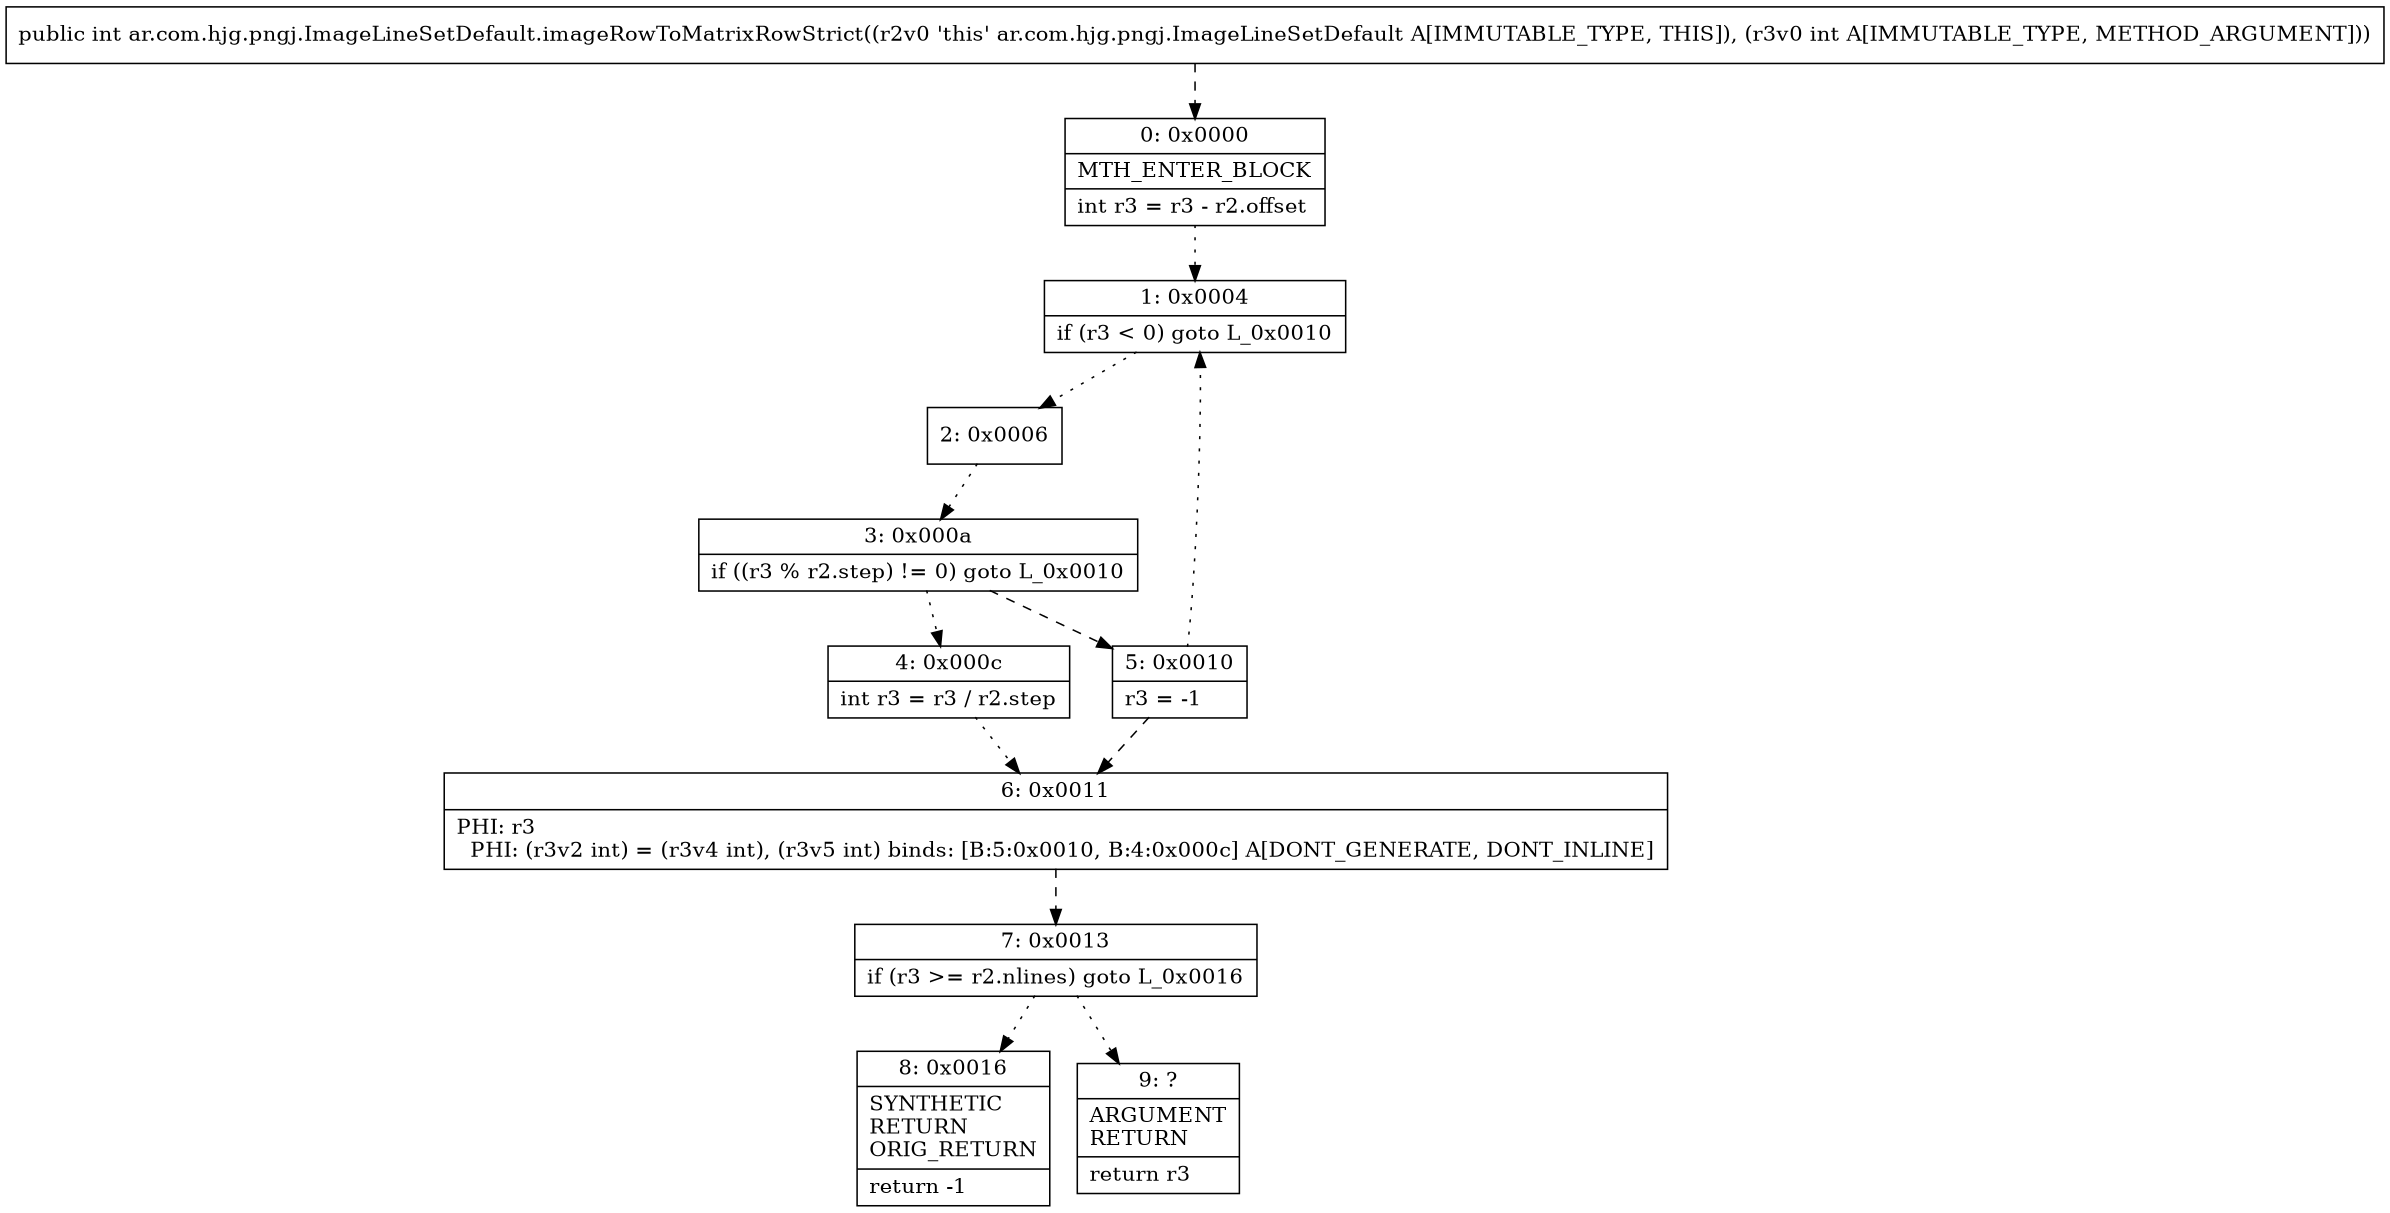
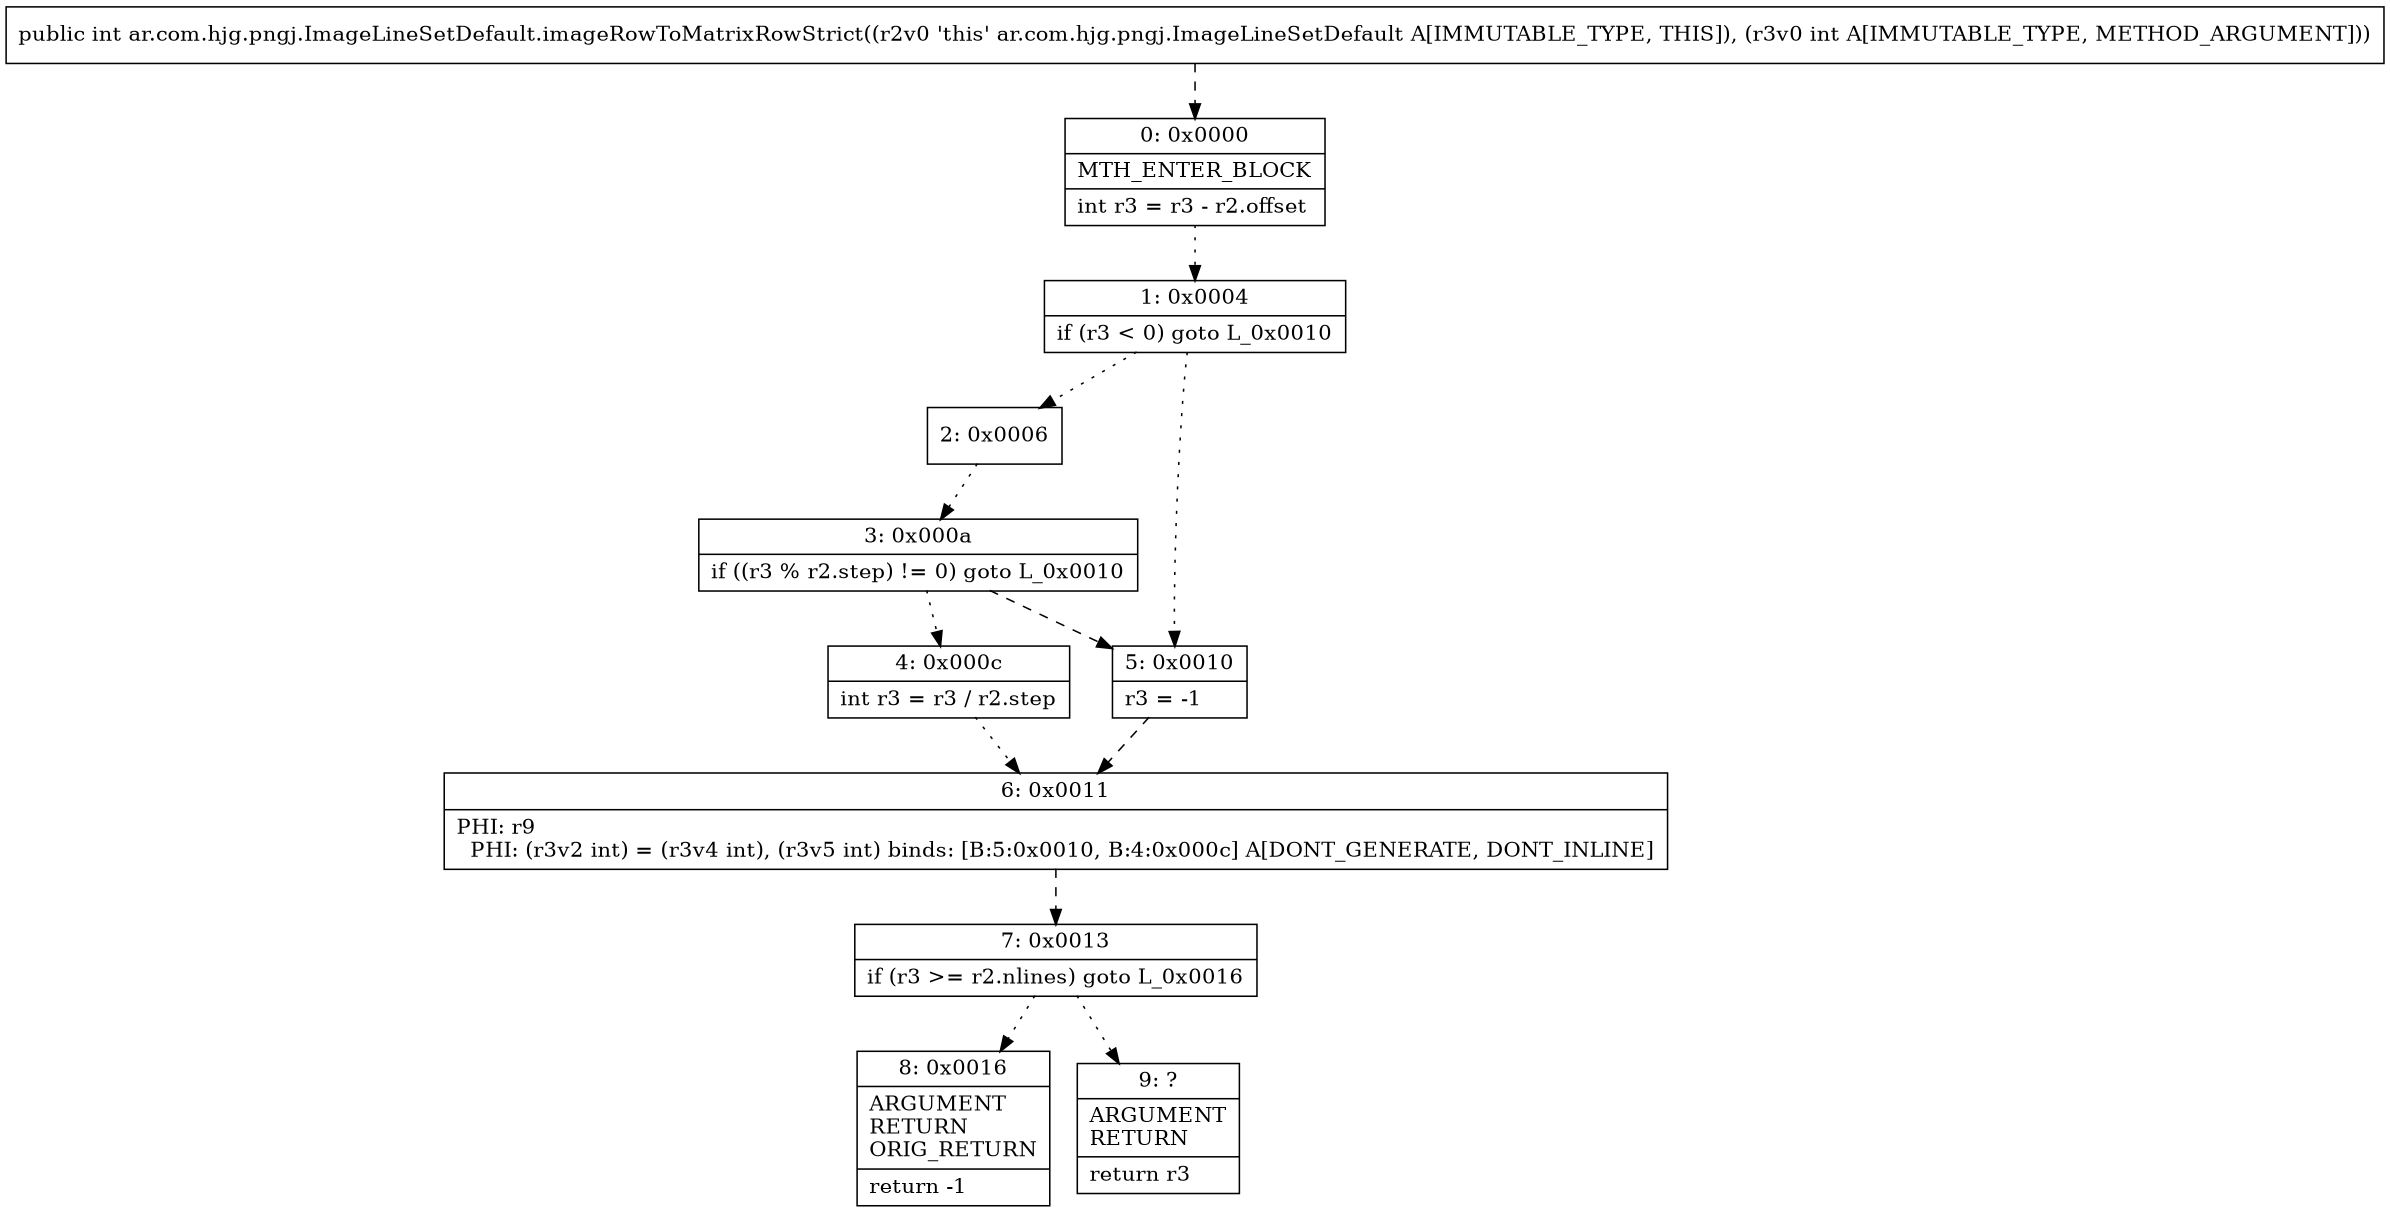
edge "5: 0x0010" -> "1: 0x0004": reversed
node "6: 0x0011": text "PHI: r3" -> "PHI: r9"
node "8: 0x0016": text "SYNTHETIC" -> "ARGUMENT"
